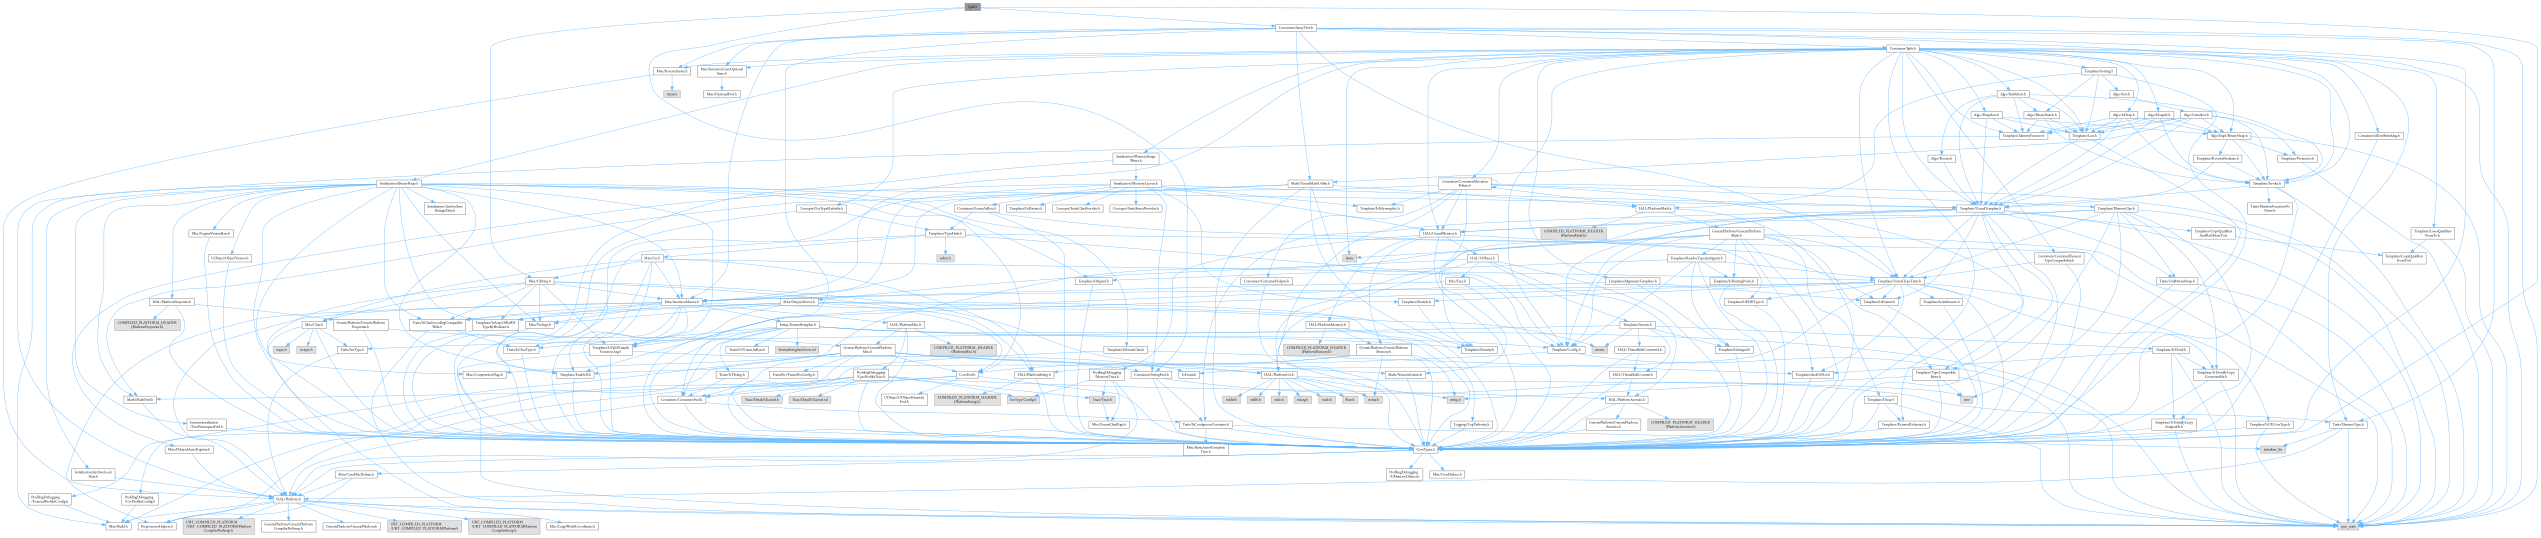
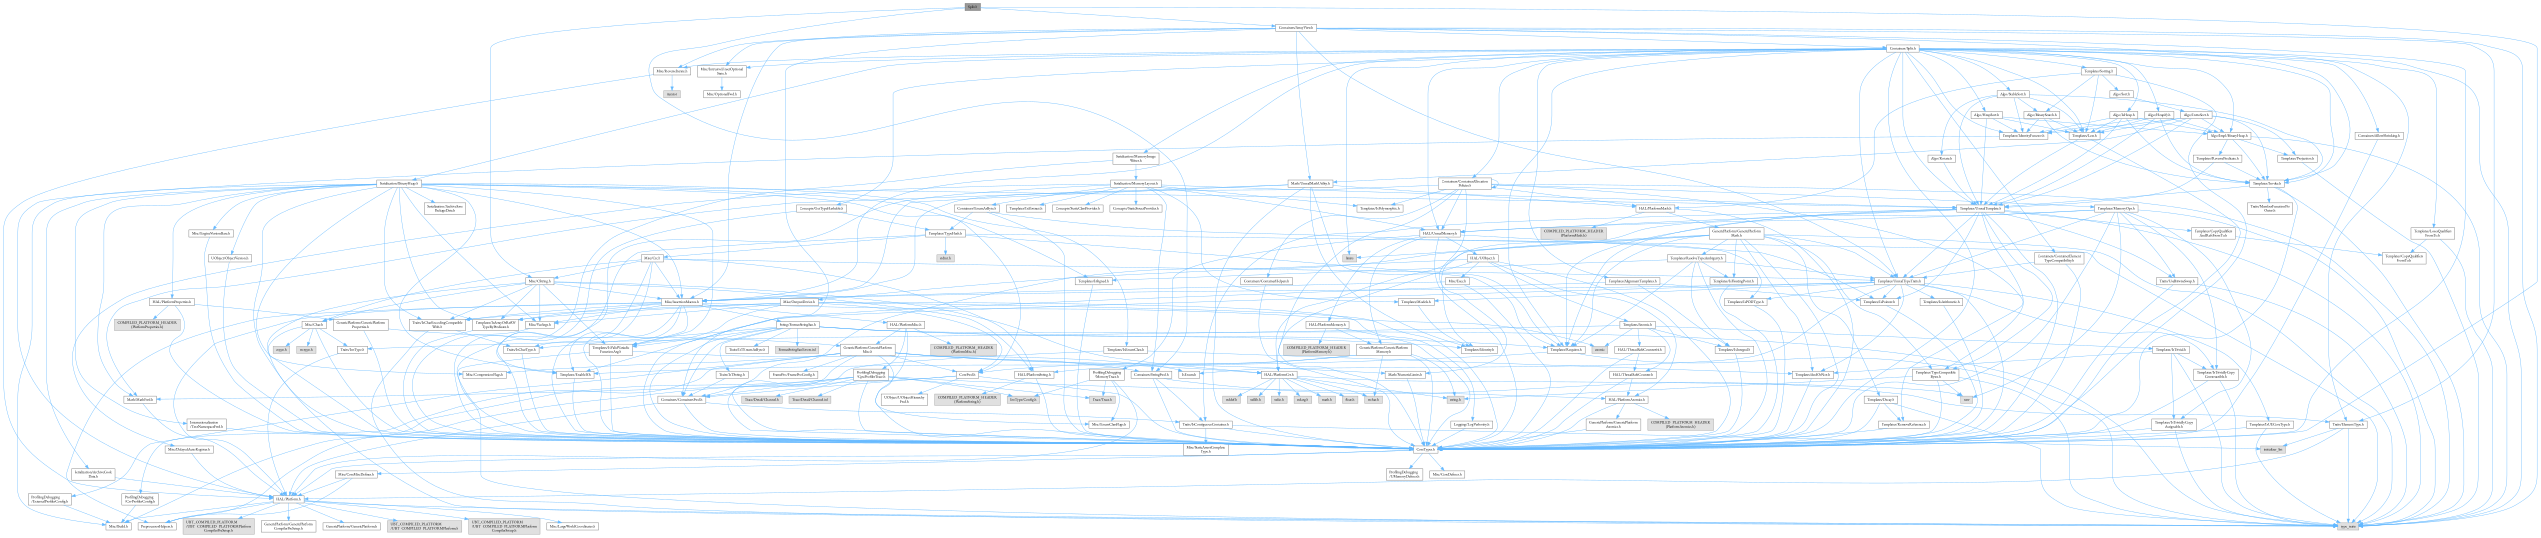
node "Templates/Config.h": label "Templates/Config.h" -> "Templates/Requires.h"
edge "Trace/Trace.h" -> "Misc/EnumClassFlags.h": now "GenericPlatform/GenericPlatform Misc.h" -> "Misc/EnumClassFlags.h"
